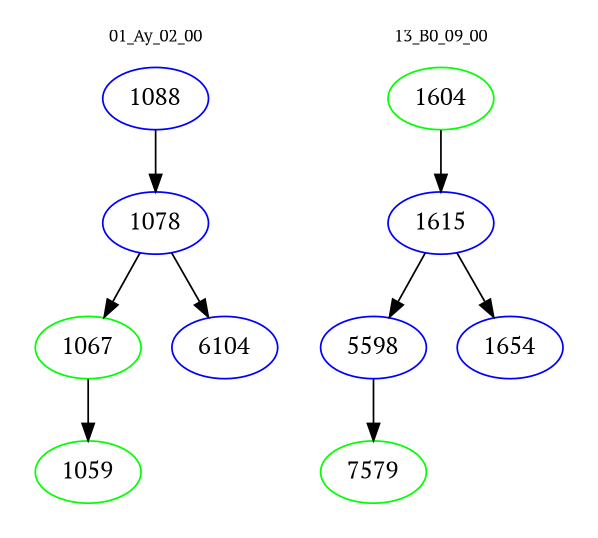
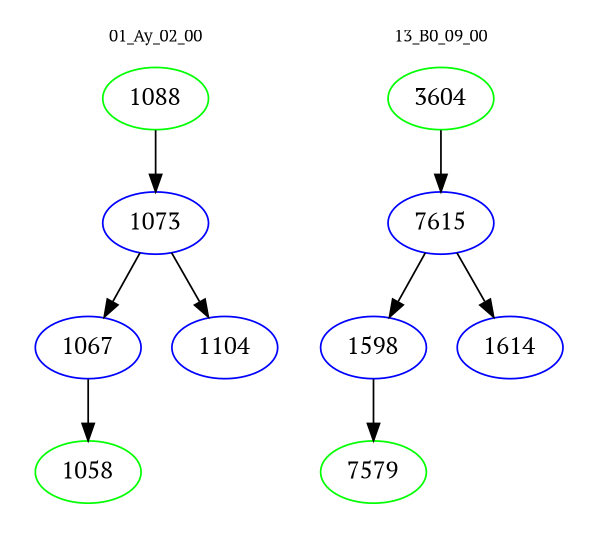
node "1088": color blue -> green
node "1604": label "1604" -> "3604"
node "1078": label "1078" -> "1073"
node "1615": label "1615" -> "7615"
node "1067": color green -> blue
node "6104": label "6104" -> "1104"
node "5598": label "5598" -> "1598"
node "1654": label "1654" -> "1614"
node "1059": label "1059" -> "1058"
